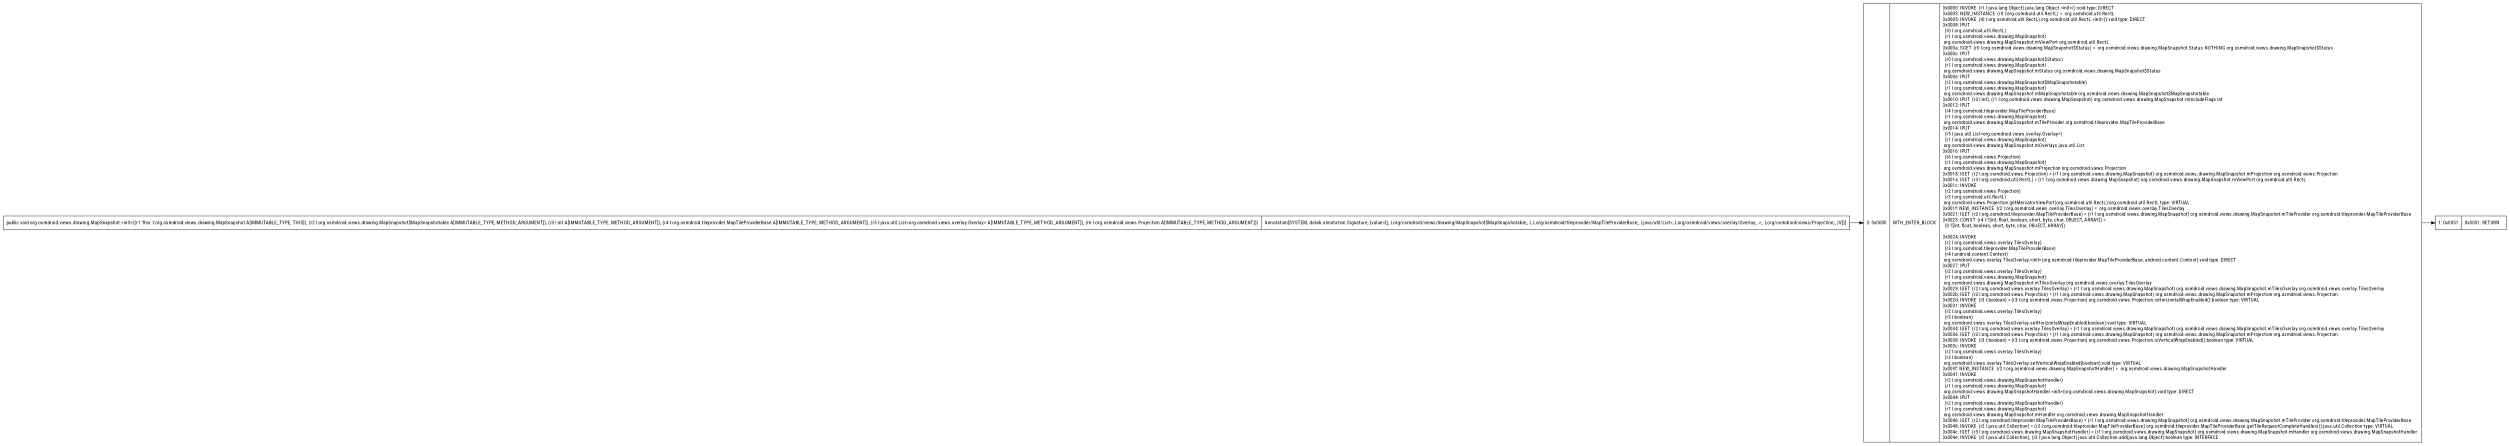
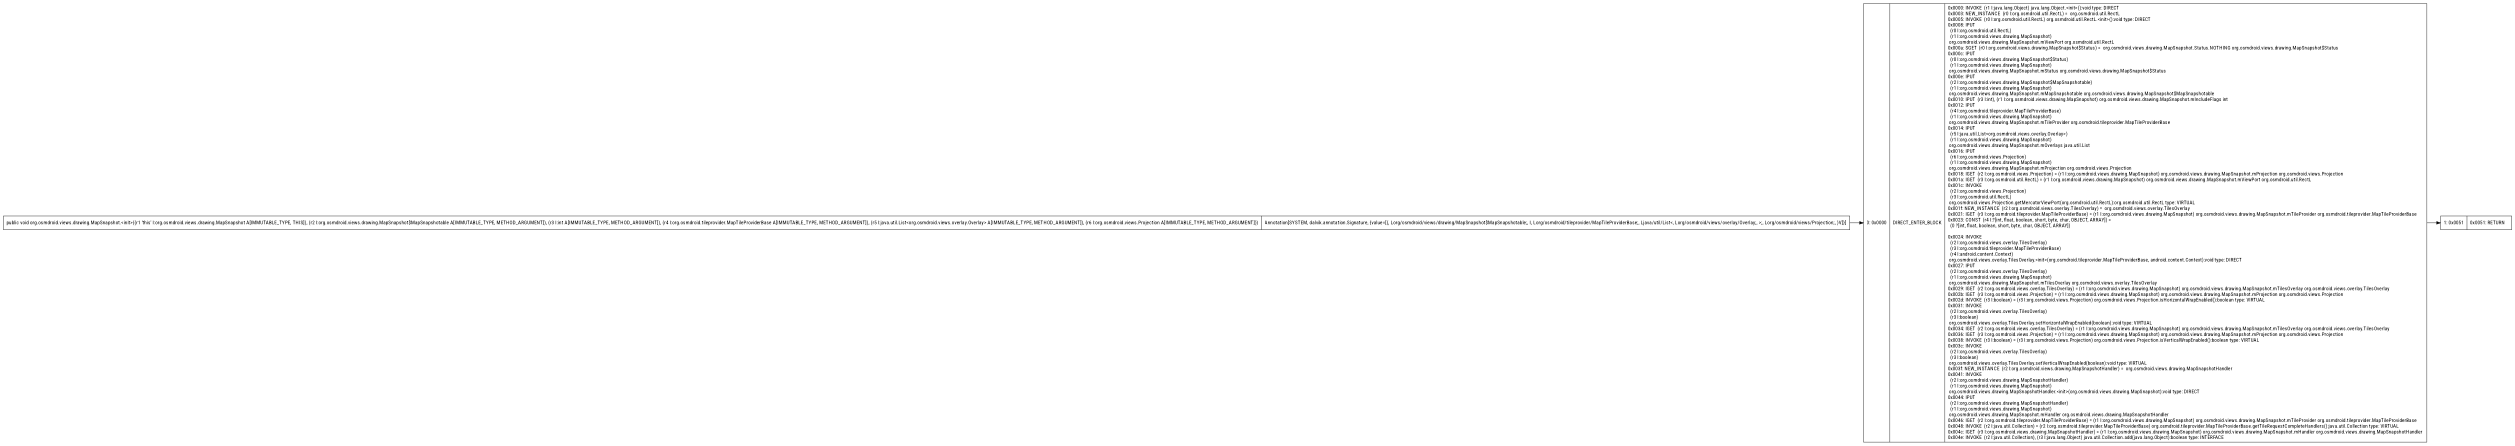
node "0: 0x0000": text "MTH_ENTER_BLOCK" -> "DIRECT_ENTER_BLOCK"
